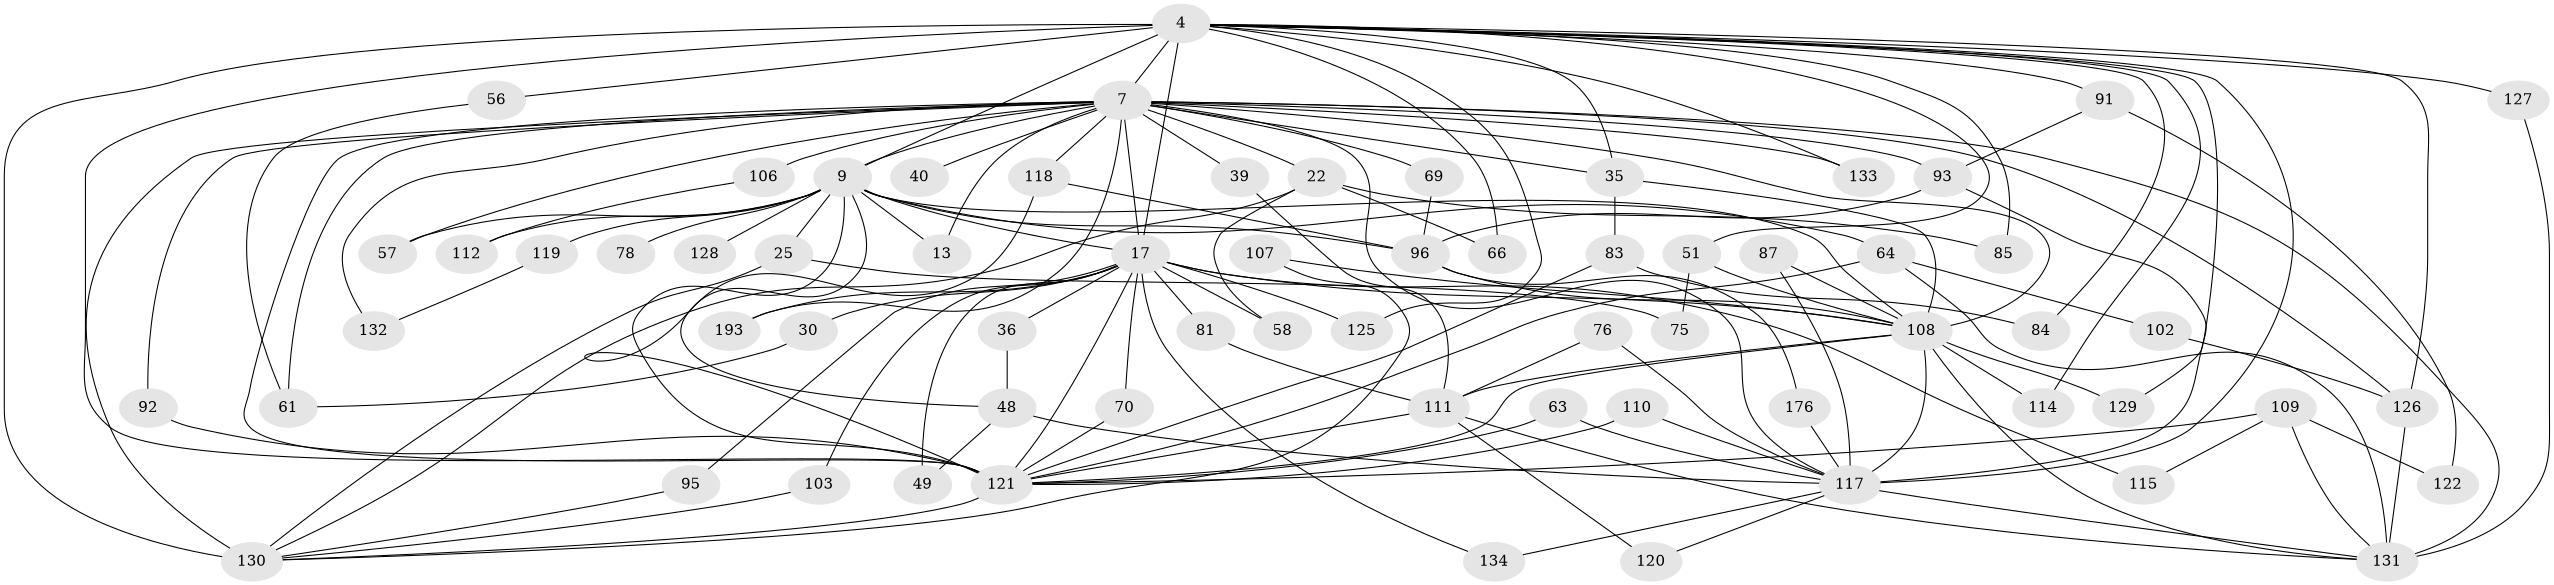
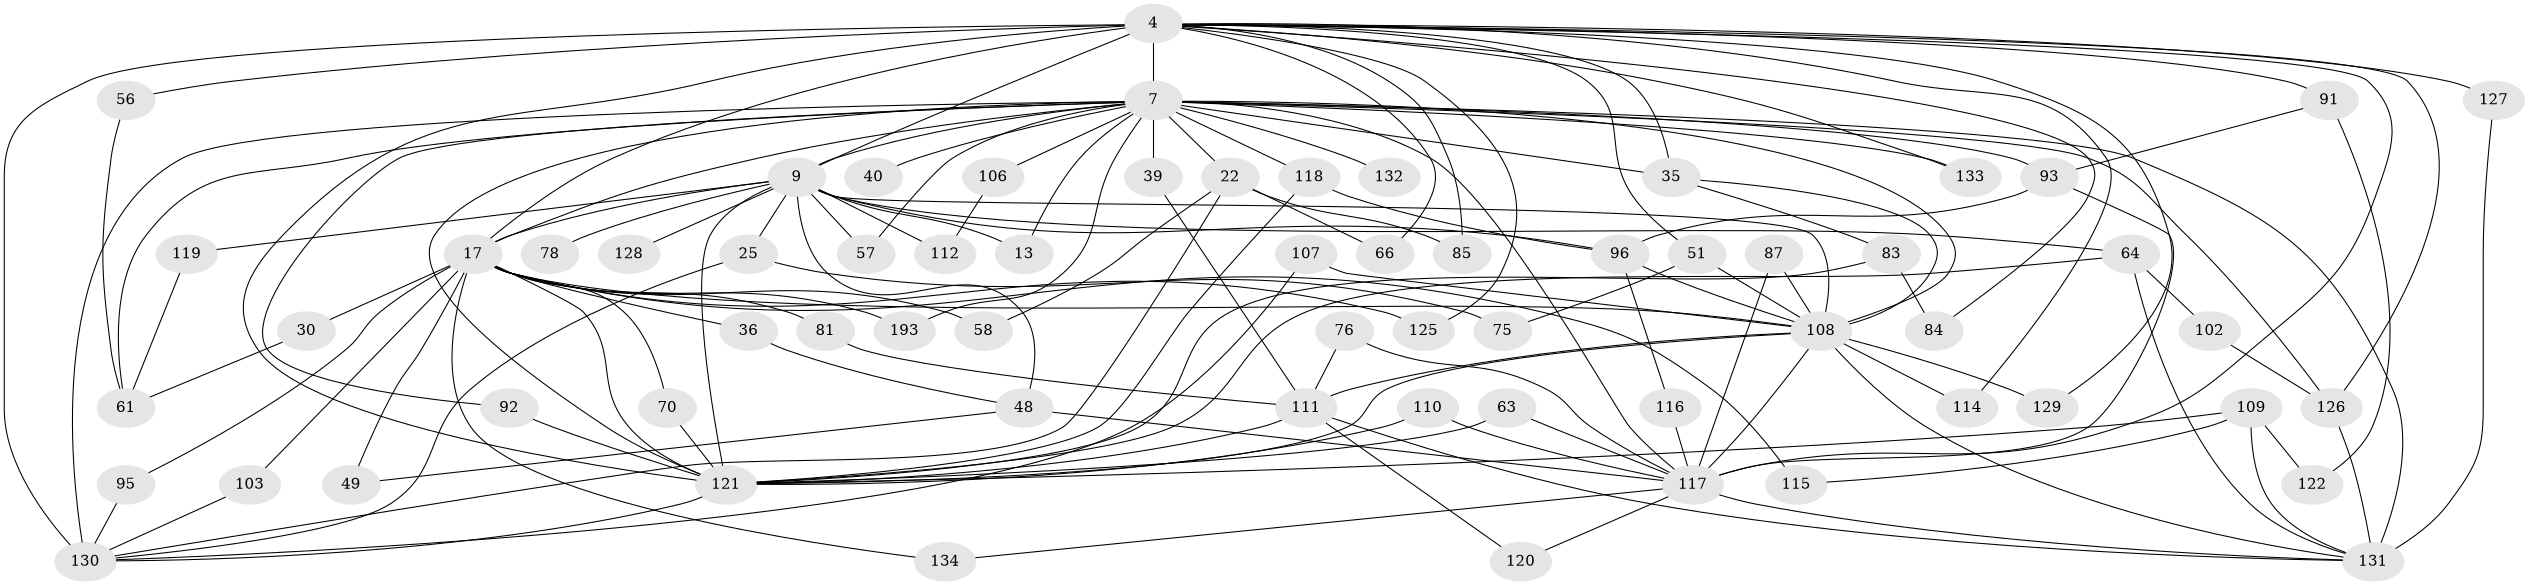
node "69": removed
edge "119" -- "132": now "119" -- "61"
node "176": label "176" -> "116"
